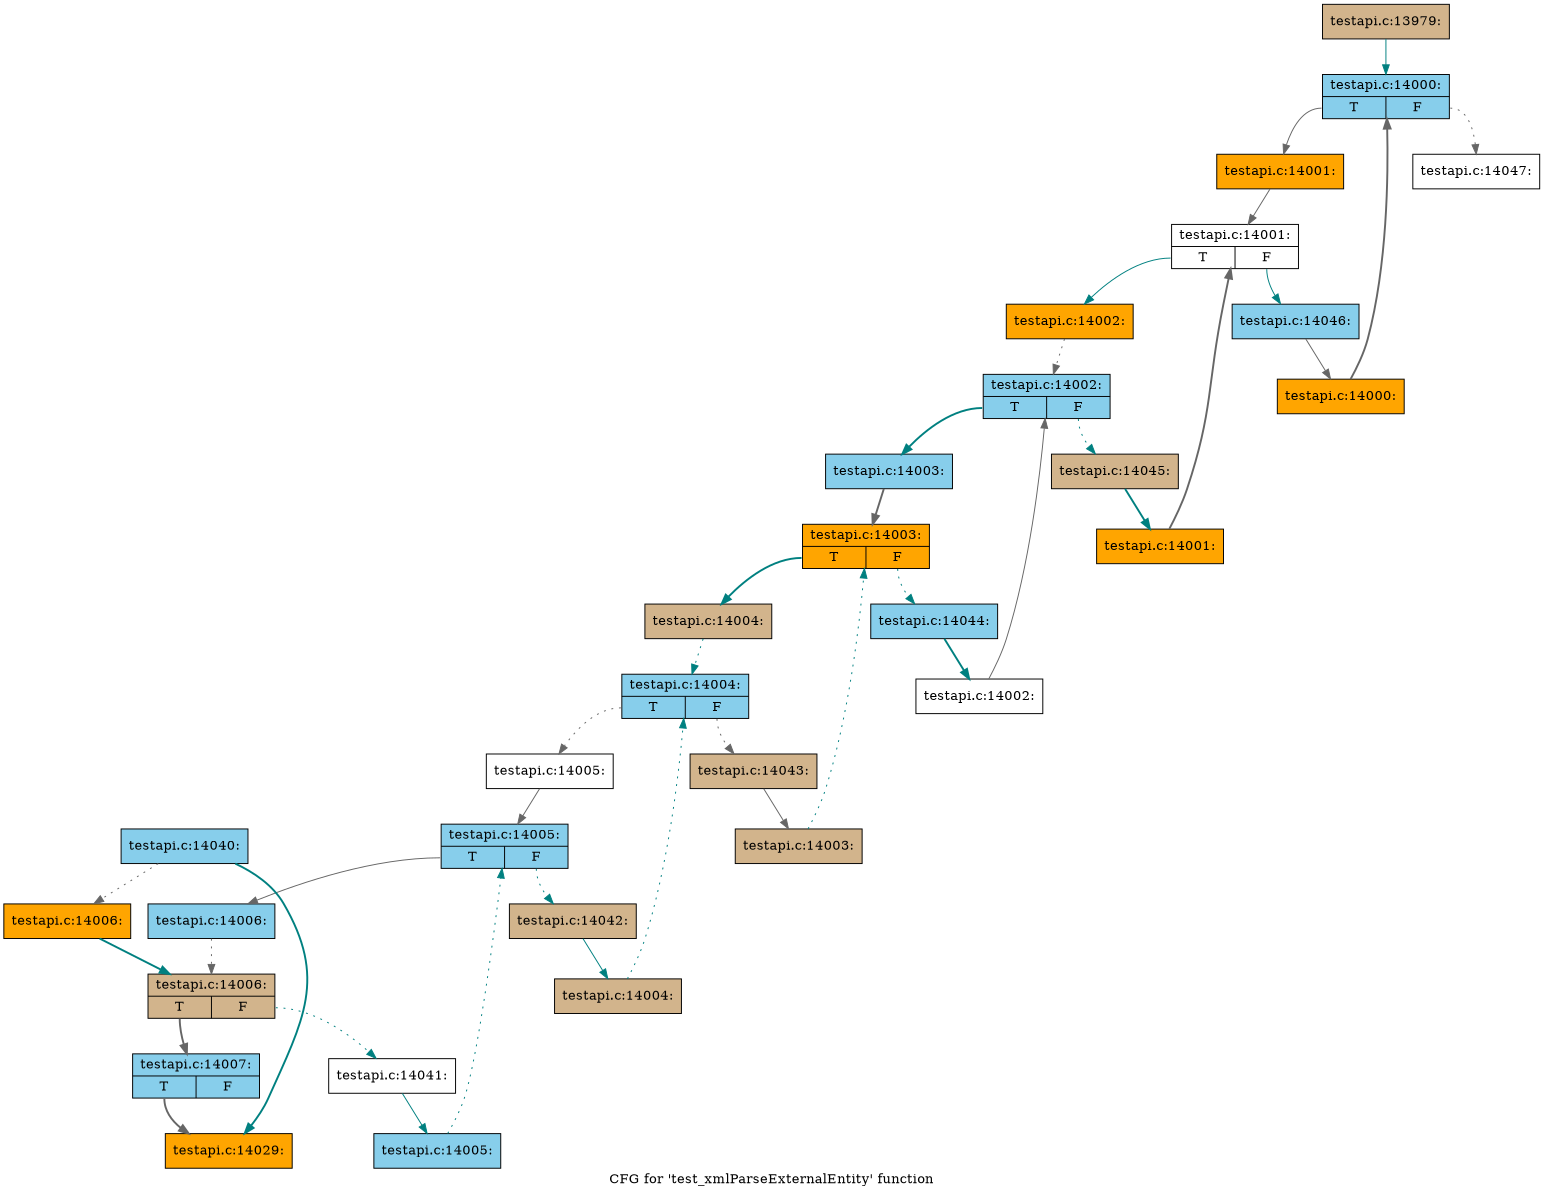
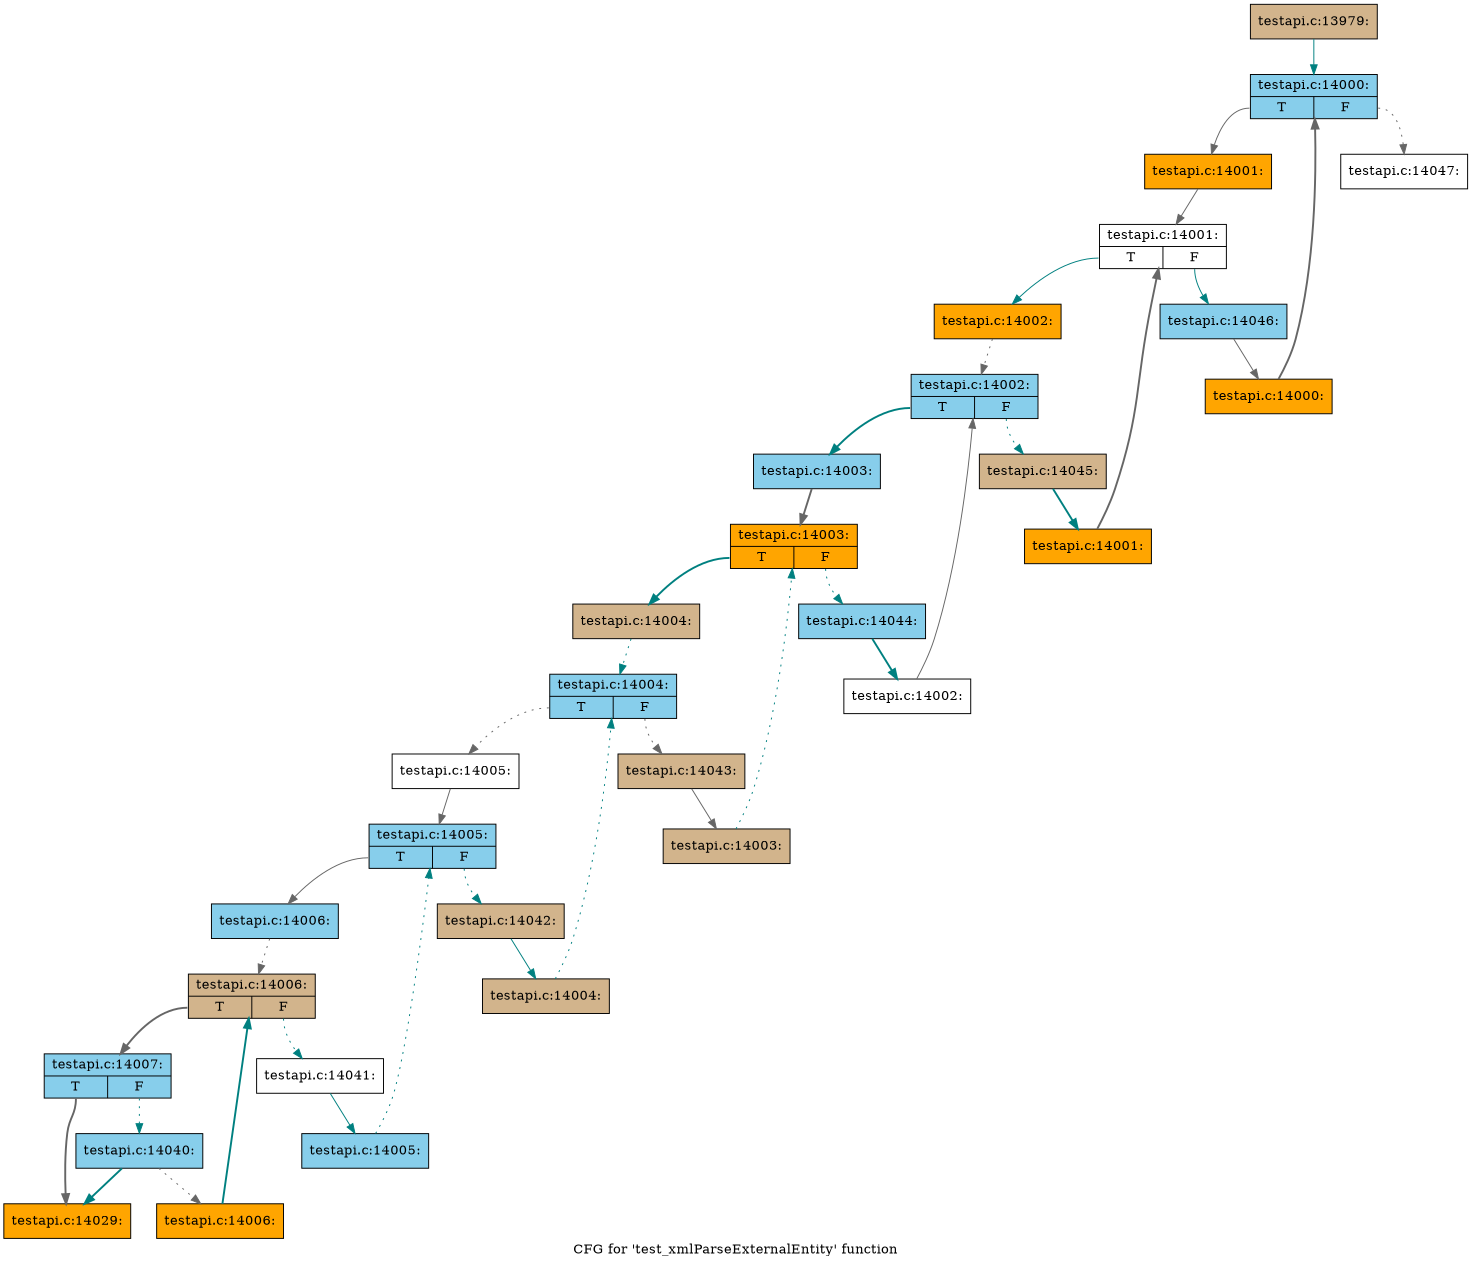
edge "testapi.c:14007:" -> "testapi.c:14040:": added
